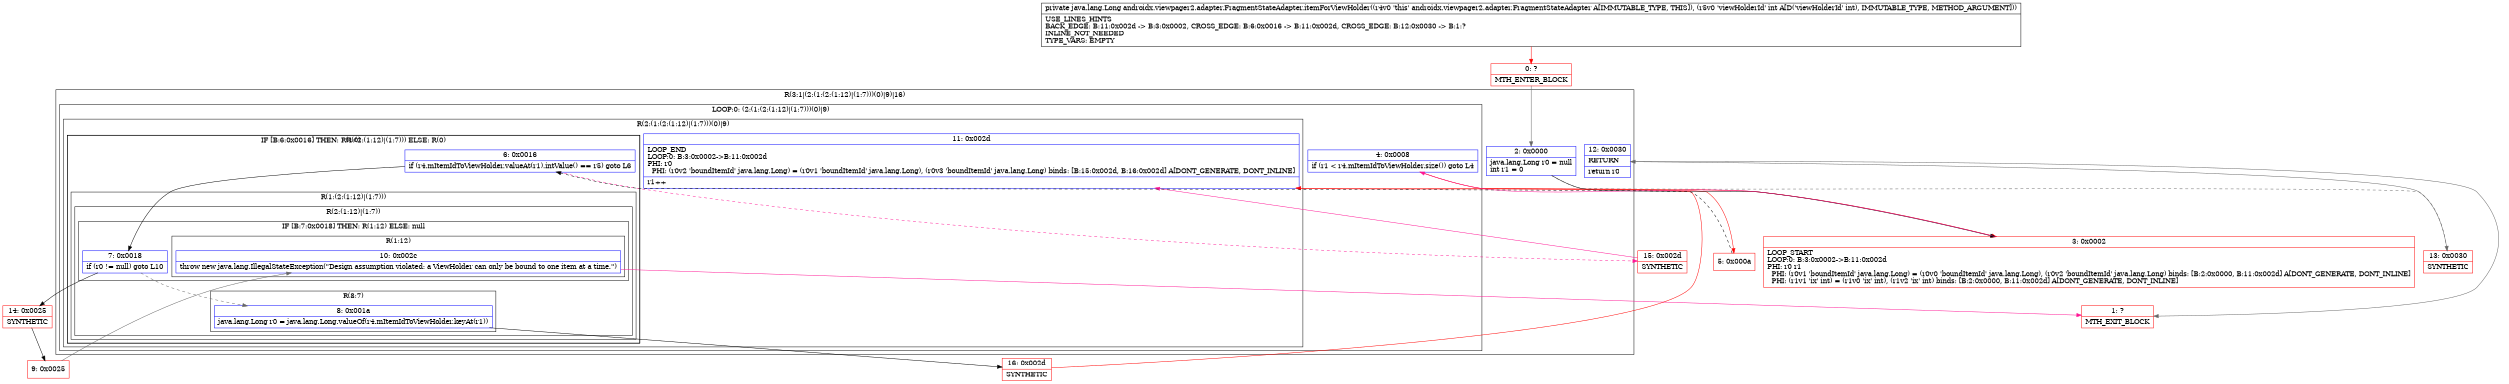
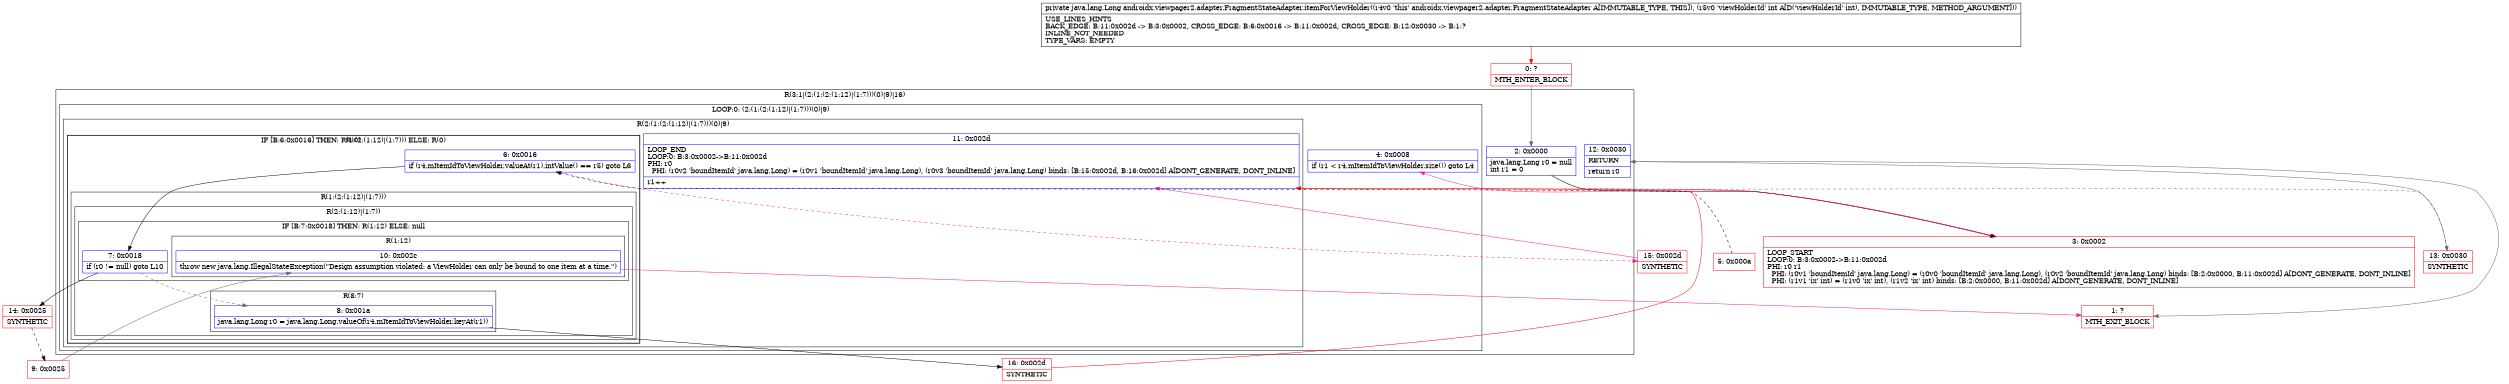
edge "4: 0x0008" -> "5: 0x000a": removed
edge "14: 0x0025" -> "9: 0x0025": style solid -> dashed
